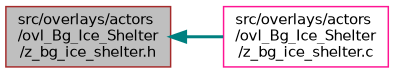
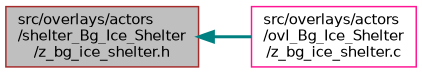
node "src/overlays/actors /ovl_Bg_Ice_Shelter /z_bg_ice_shelter.h": label "src/overlays/actors /ovl_Bg_Ice_Shelter /z_bg_ice_shelter.h" -> "src/overlays/actors /shelter_Bg_Ice_Shelter /z_bg_ice_shelter.h"
